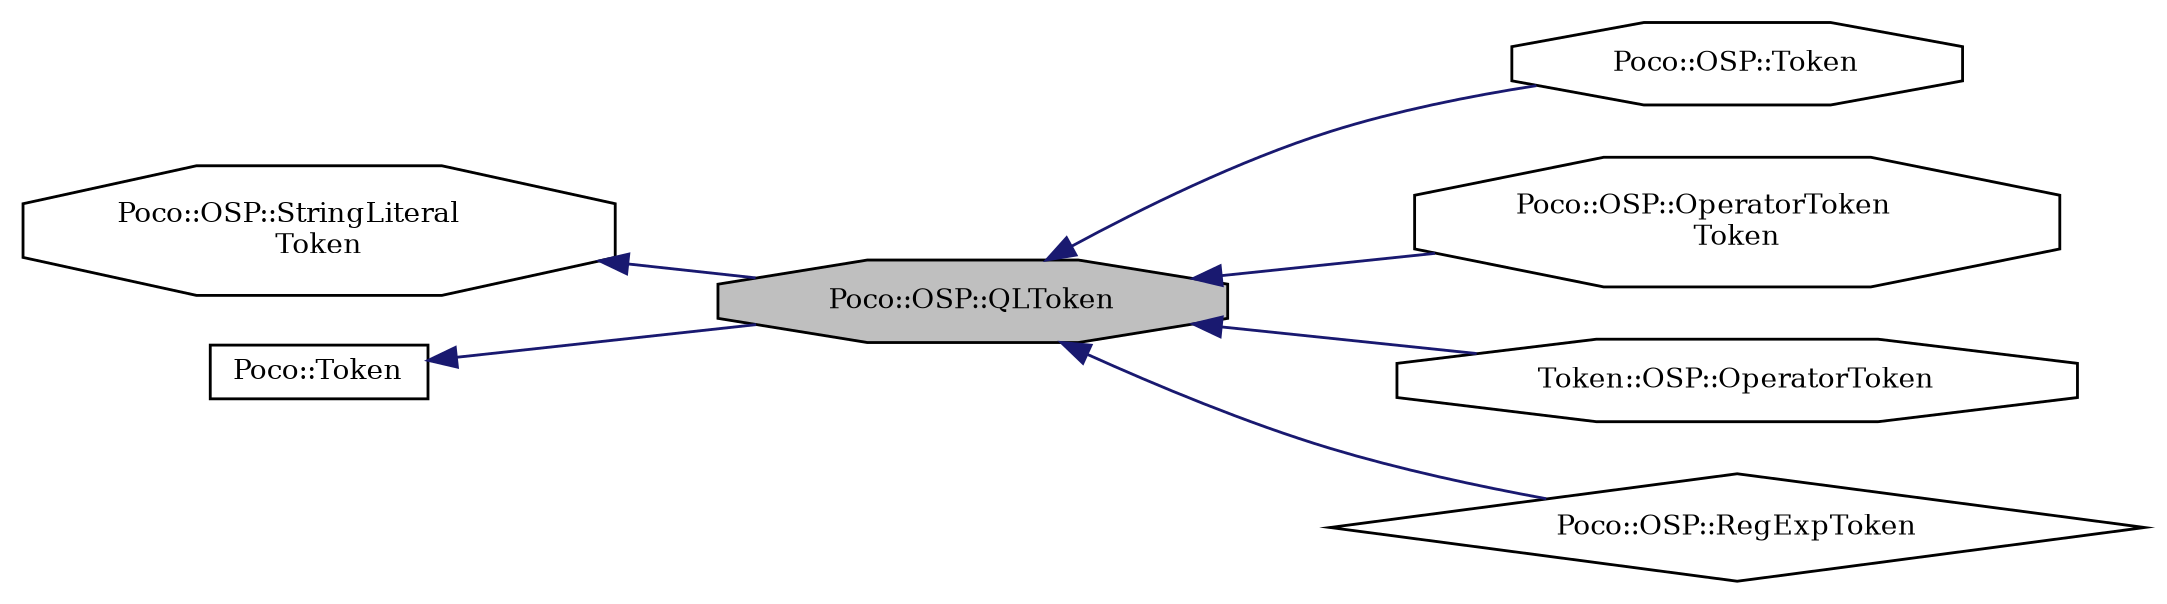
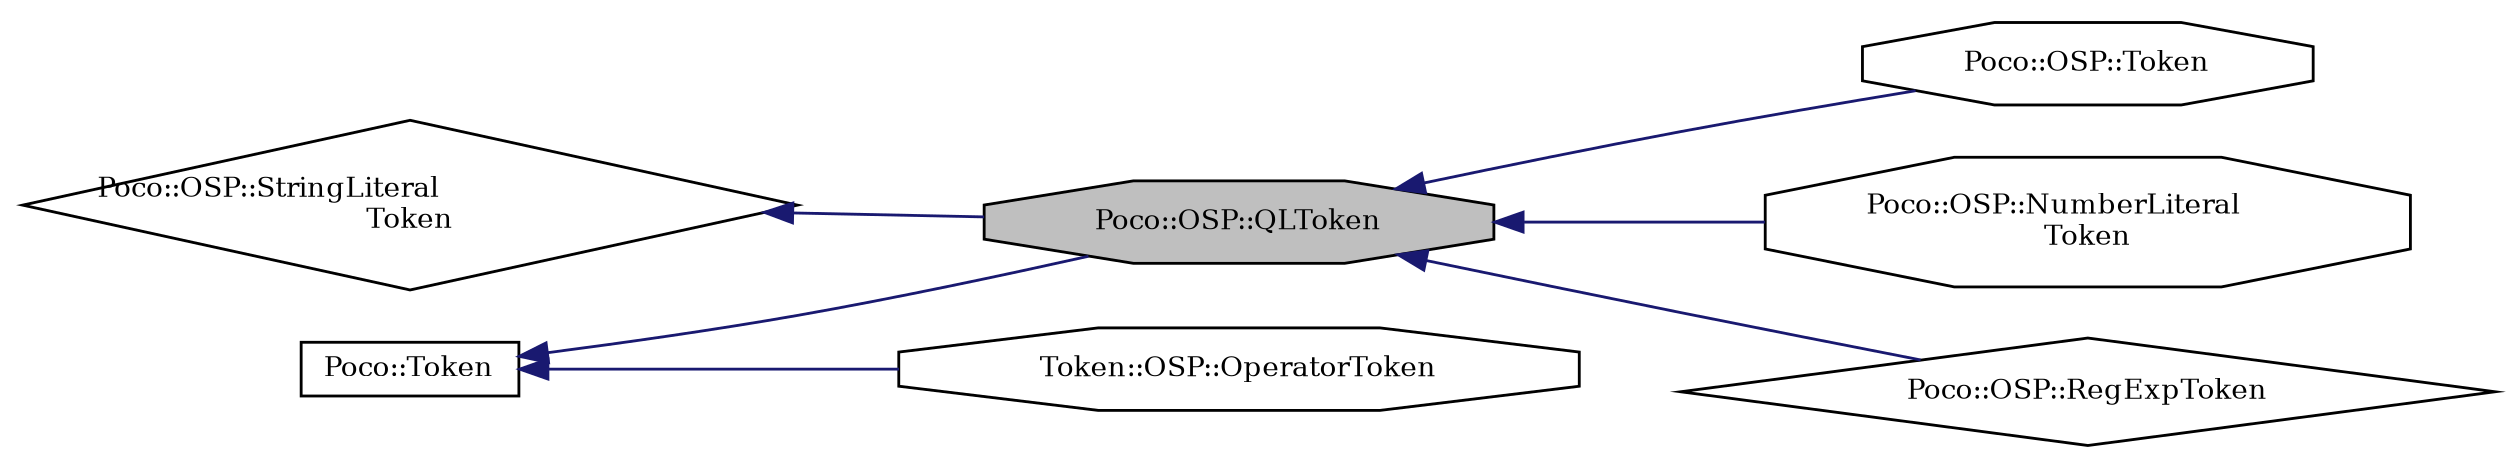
node "Poco::OSP::OperatorToken Token": label "Poco::OSP::OperatorToken Token" -> "Poco::OSP::NumberLiteral Token"
node "Poco::OSP::StringLiteral Token": shape octagon -> diamond
edge "Token::OSP::OperatorToken" -> "Poco::OSP::QLToken": now "Token::OSP::OperatorToken" -> "Poco::Token"
